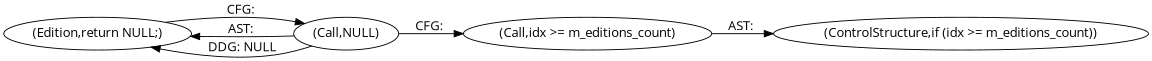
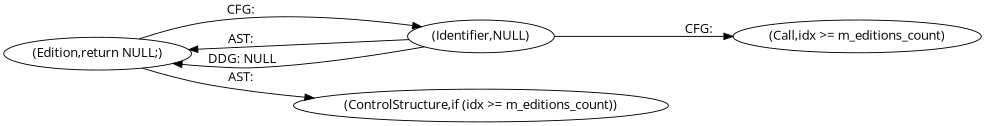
node "(Call,NULL)": label "(Call,NULL)" -> "(Identifier,NULL)"
edge "(Call,idx >= m_editions_count)" -> "(ControlStructure,if (idx >= m_editions_count))": now "(Edition,return NULL;)" -> "(ControlStructure,if (idx >= m_editions_count))"
